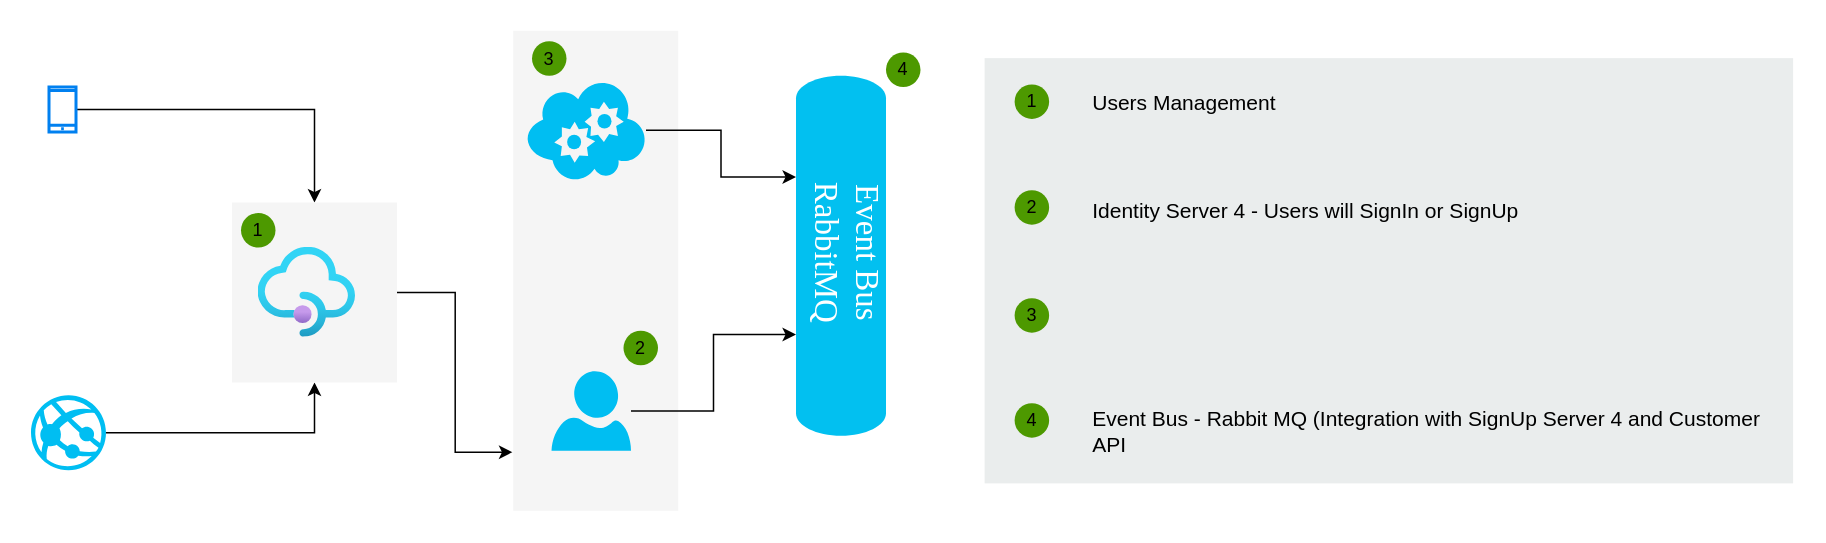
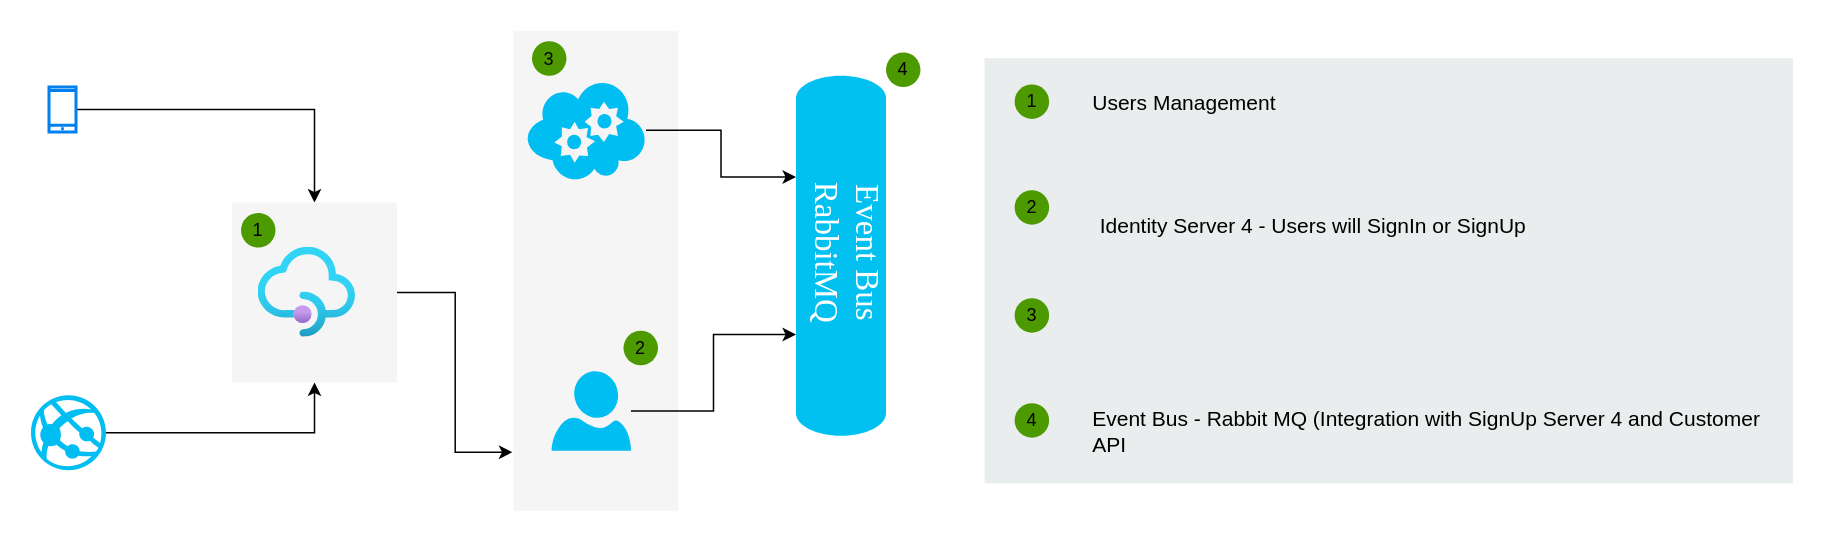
node "Identity Server 4 - Users will SignIn or SignUp": moved (1426, 218) -> (1434, 233)
